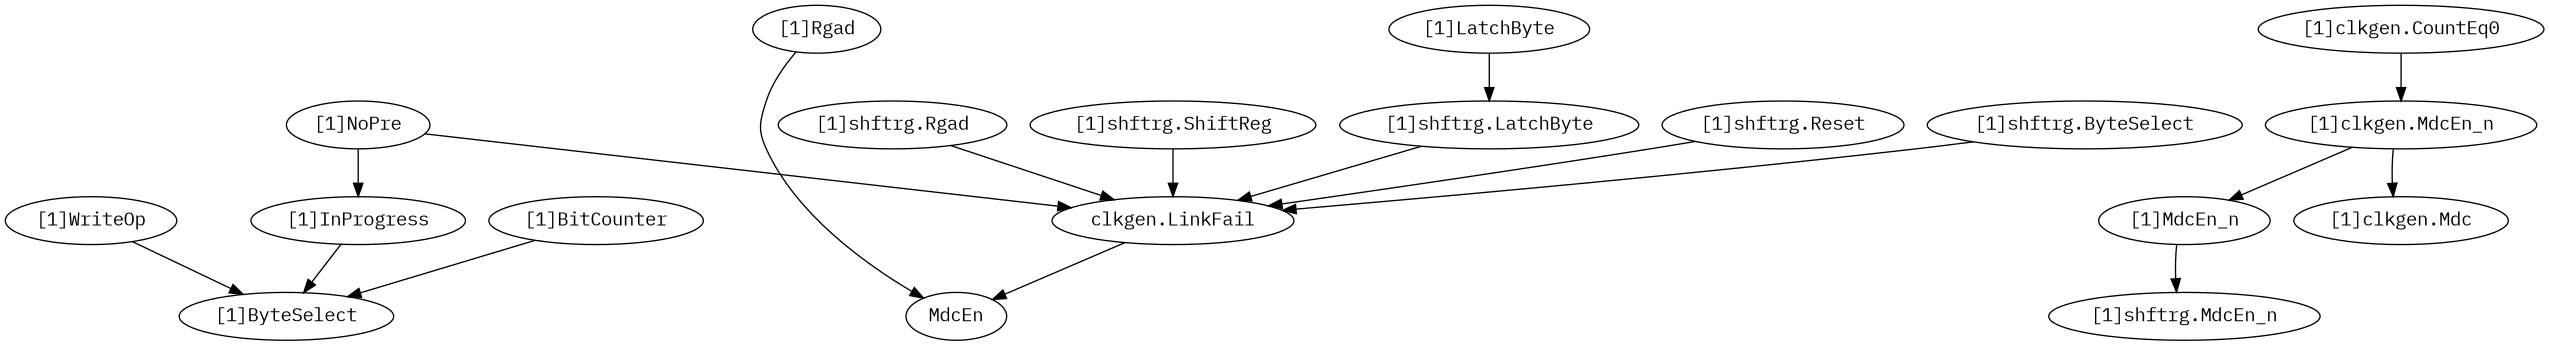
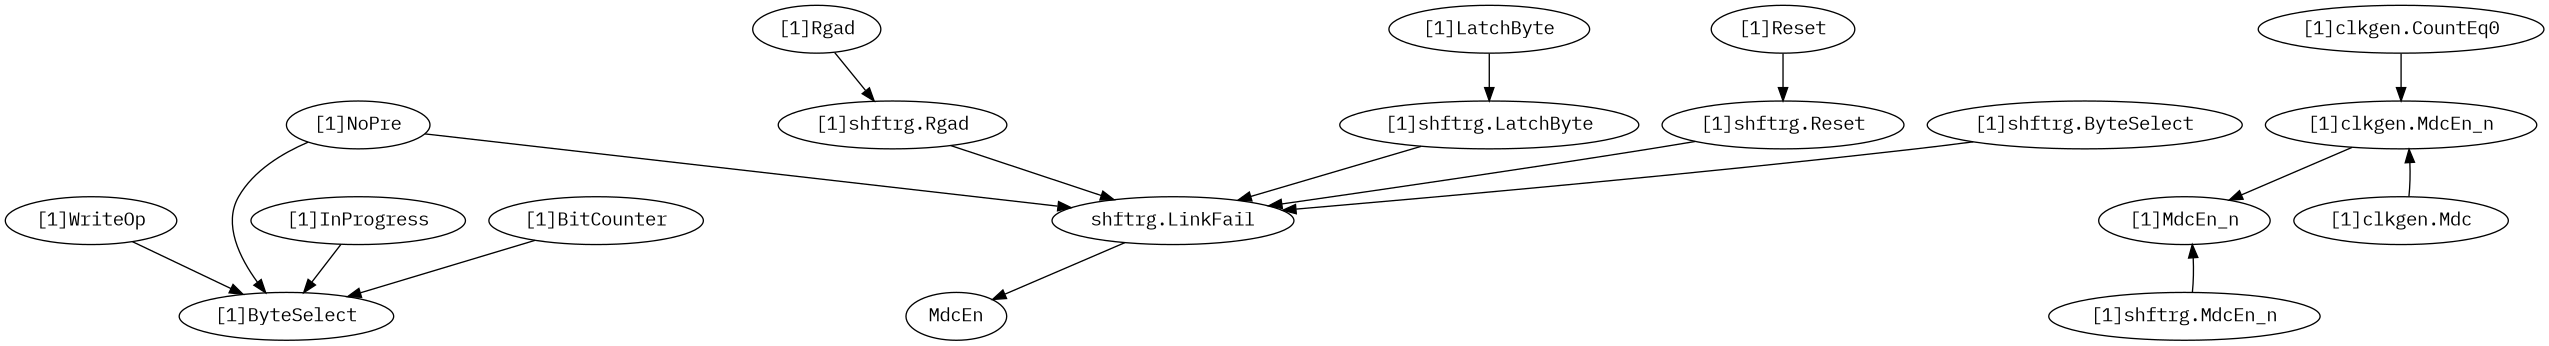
node "[1]Reset": added
node "[1]shftrg.ShiftReg": removed
edge "[1]NoPre" -> "[1]InProgress": now "[1]NoPre" -> "[1]ByteSelect"
edge "[1]clkgen.MdcEn_n" -> "[1]clkgen.Mdc": reversed
edge "[1]Rgad" -> "MdcEn": now "[1]Rgad" -> "[1]shftrg.Rgad"
node "clkgen.LinkFail": label "clkgen.LinkFail" -> "shftrg.LinkFail"
edge "[1]MdcEn_n" -> "[1]shftrg.MdcEn_n": reversed
